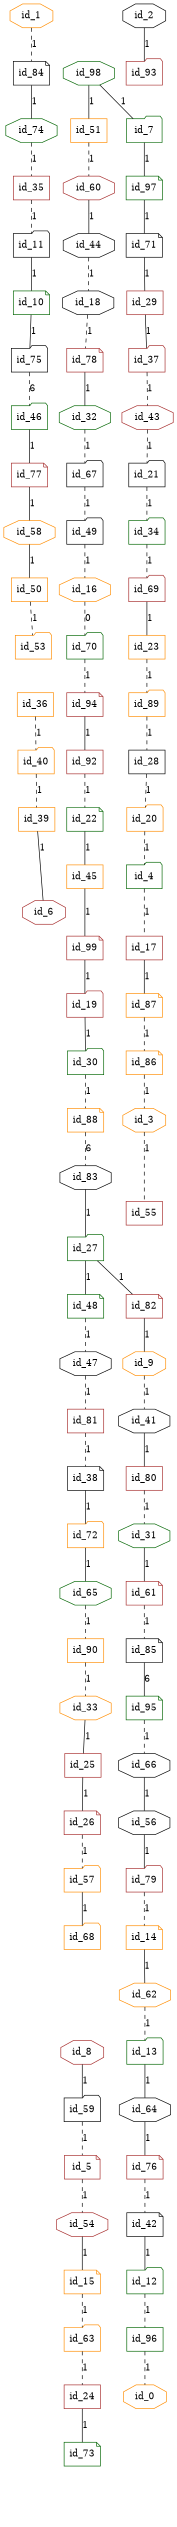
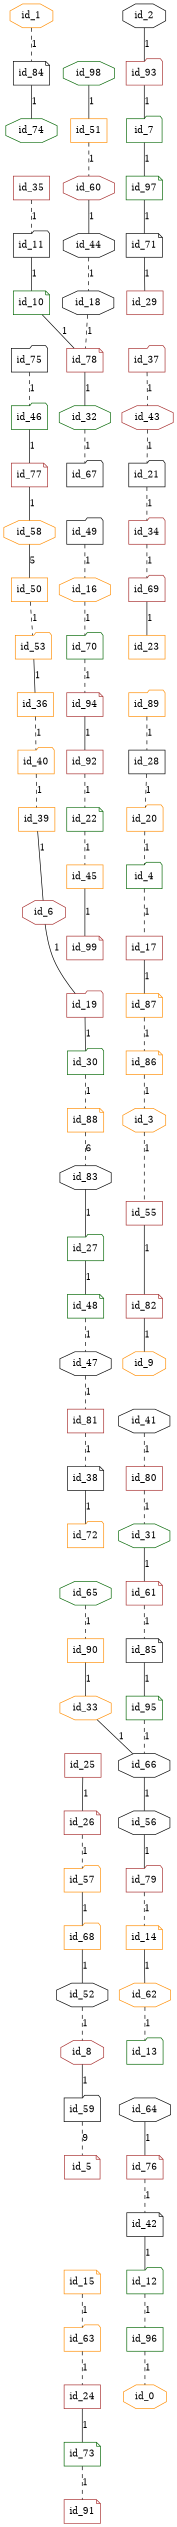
edge "id_98" -- "id_7": now "id_93" -- "id_7"
edge "id_74" -- "id_35": removed, label "1"
edge "id_10" -- "id_75": now "id_10" -- "id_78"
edge "id_29" -- "id_37": removed, label "1"
edge "id_75" -- "id_46": label "6" -> "1"
edge "id_67" -- "id_49": removed, label "1"
node "id_34": color darkgreen -> brown
edge "id_58" -- "id_50": label "1" -> "5"
edge "id_16" -- "id_70": label "0" -> "1"
edge "id_53" -- "id_36": added, label "1"
edge "id_23" -- "id_89": removed, label "1"
edge "id_22" -- "id_45": style solid -> dashed
edge "id_99" -- "id_19": now "id_6" -- "id_19"
edge "id_27" -- "id_82": now "id_55" -- "id_82"
edge "id_9" -- "id_41": removed, label "1"
edge "id_41" -- "id_80": style solid -> dashed
edge "id_72" -- "id_65": removed, label "1"
edge "id_90" -- "id_33": style dashed -> solid
edge "id_85" -- "id_95": label "6" -> "1"
edge "id_33" -- "id_25": now "id_33" -- "id_66"
node "id_52": added
edge "id_13" -- "id_64": removed, label "1"
edge "id_59" -- "id_5": label "1" -> "9"
node "id_54": removed
node "id_91": added
